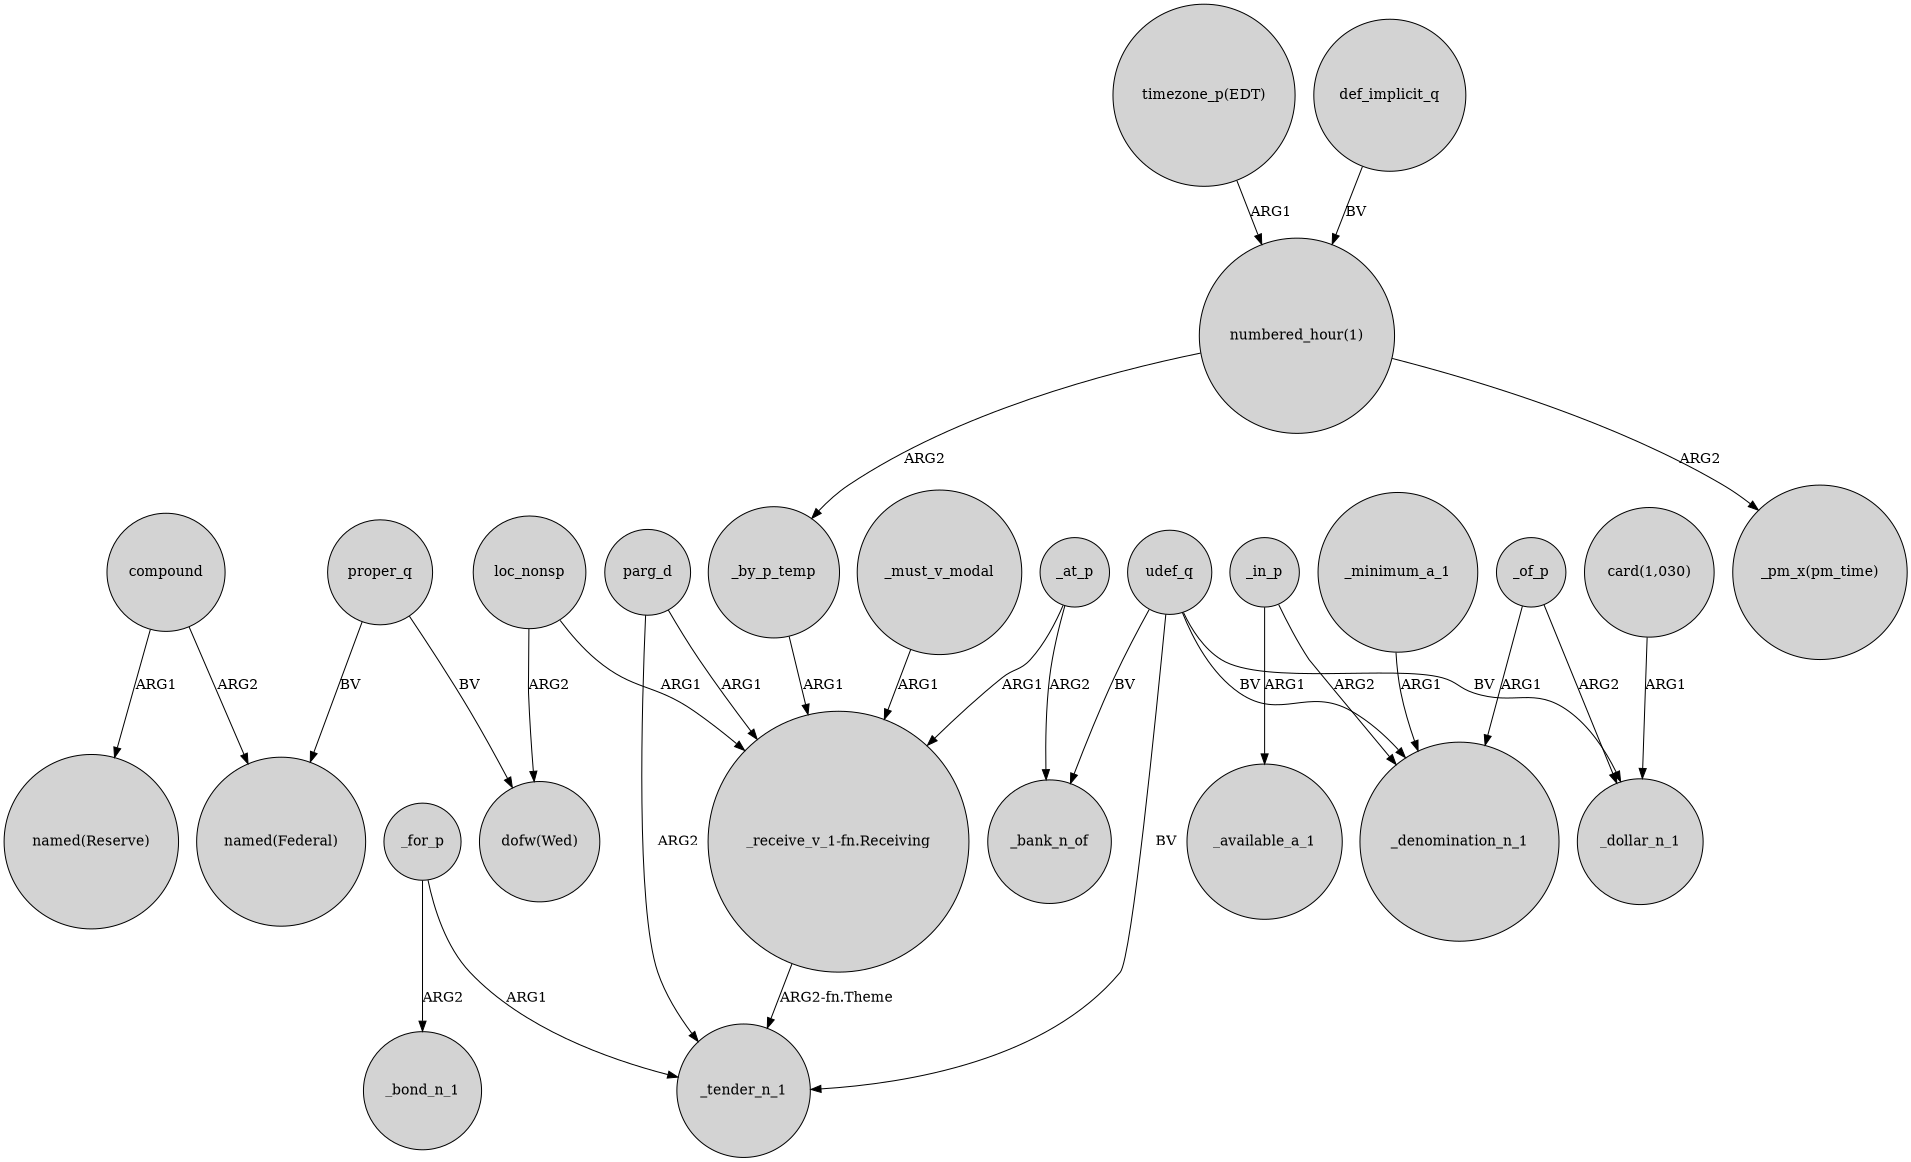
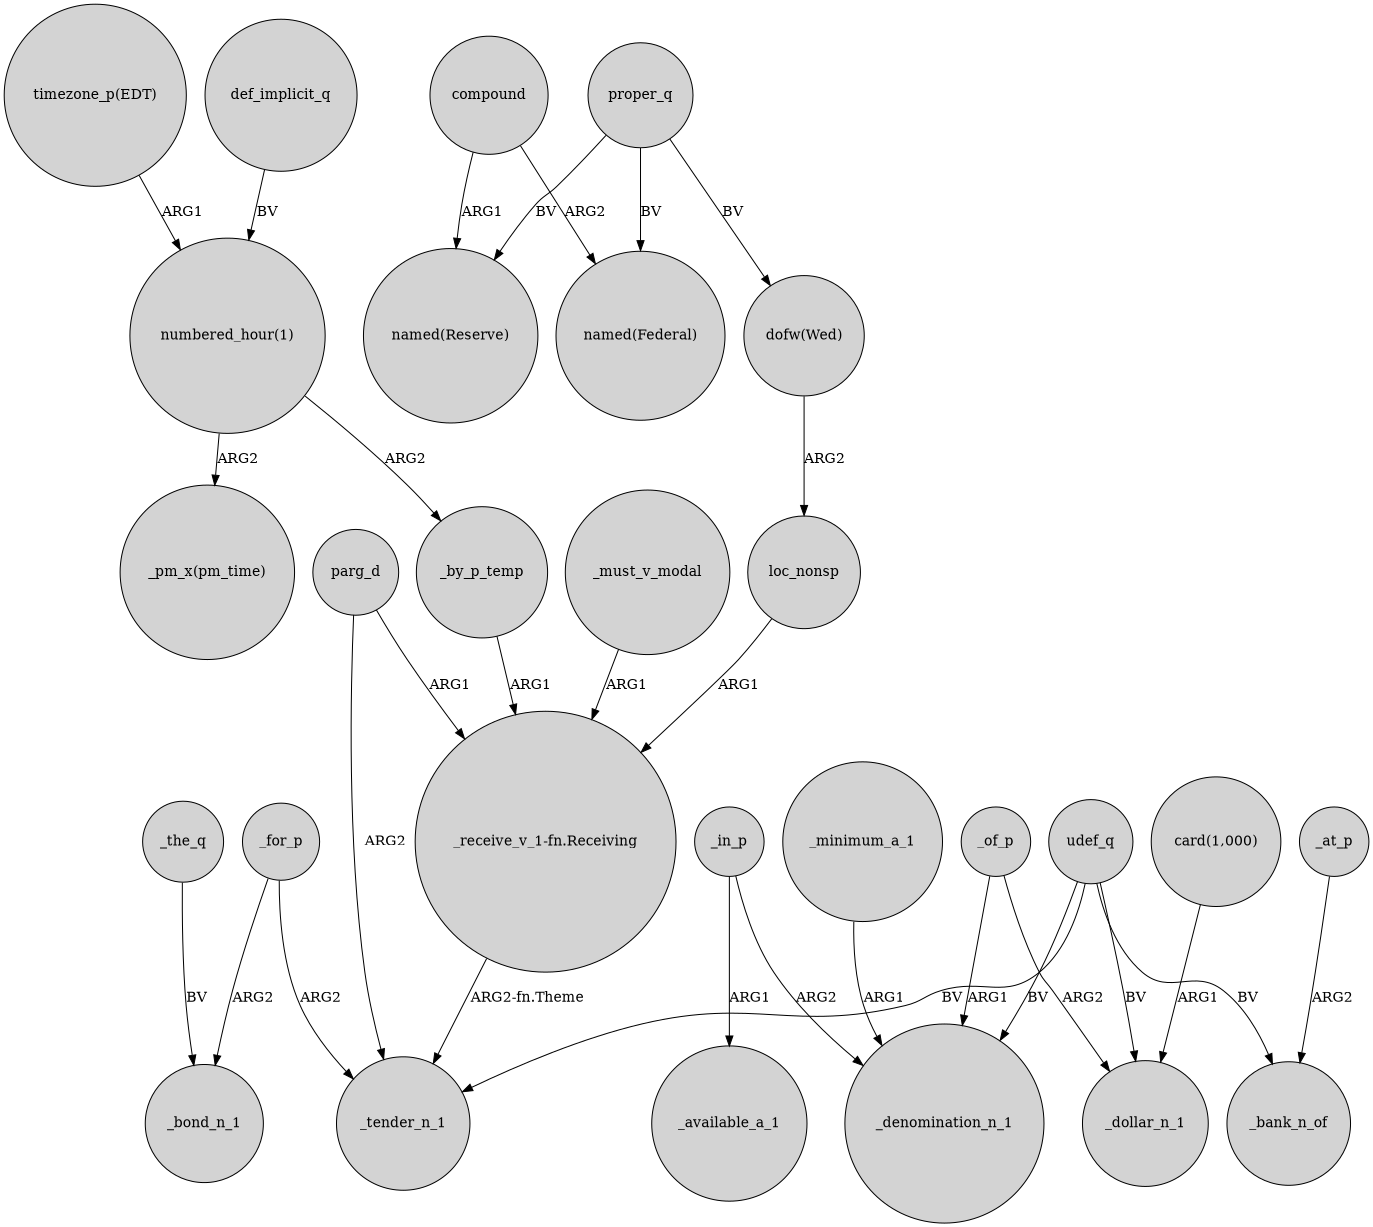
edge "proper_q" -> "named(Reserve)": added, label "BV"
node "card(1,030)": label "card(1,030)" -> "card(1,000)"
edge "_at_p" -> "_receive_v_1-fn.Receiving": removed, label "ARG1"
edge "loc_nonsp" -> "dofw(Wed)": reversed
node "_the_q": added
edge "_for_p" -> "_tender_n_1": label "ARG1" -> "ARG2"
